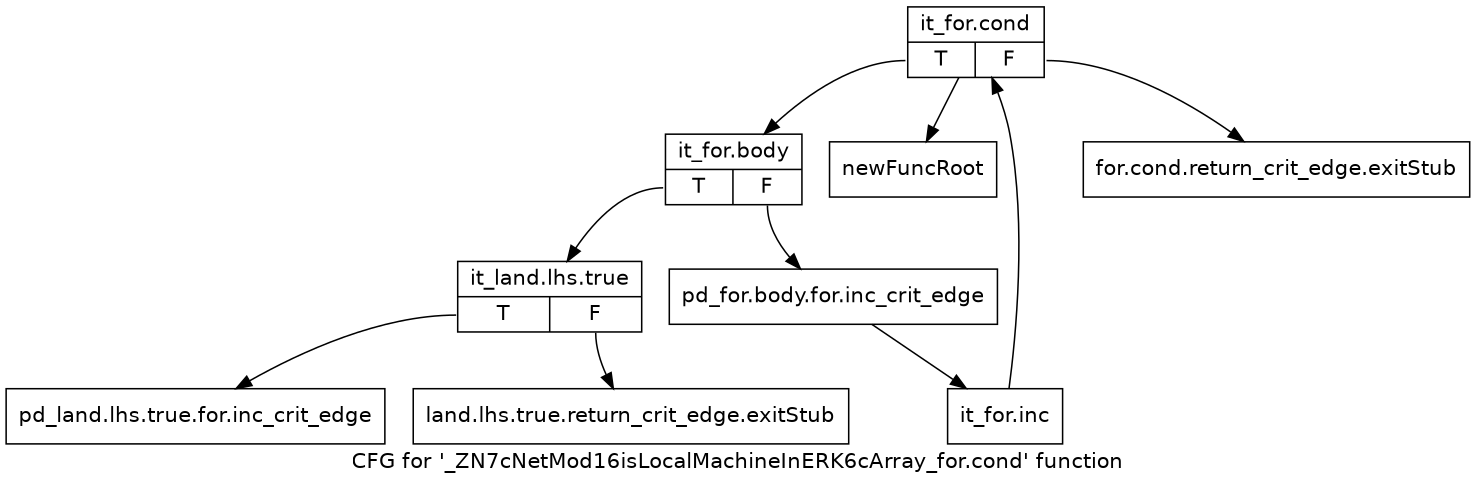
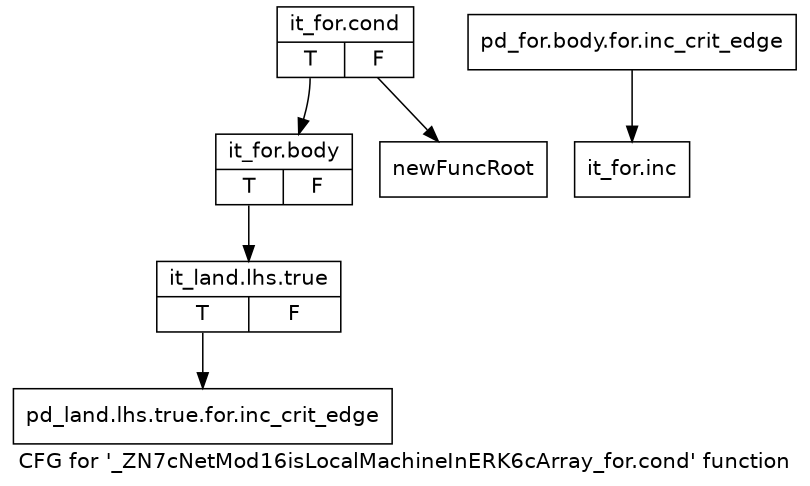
node "for.cond.return_crit_edge.exitStub": removed
edge "it_for.body" -> "pd_for.body.for.inc_crit_edge": removed
edge "it_for.inc" -> "it_for.cond": removed
node "land.lhs.true.return_crit_edge.exitStub": removed
